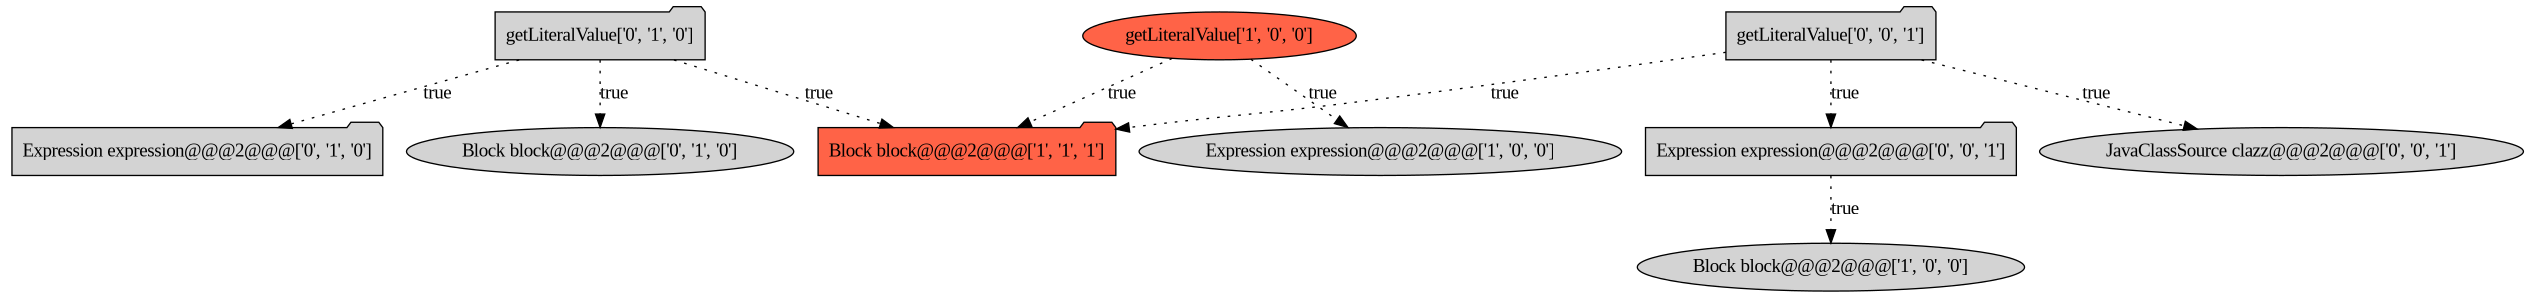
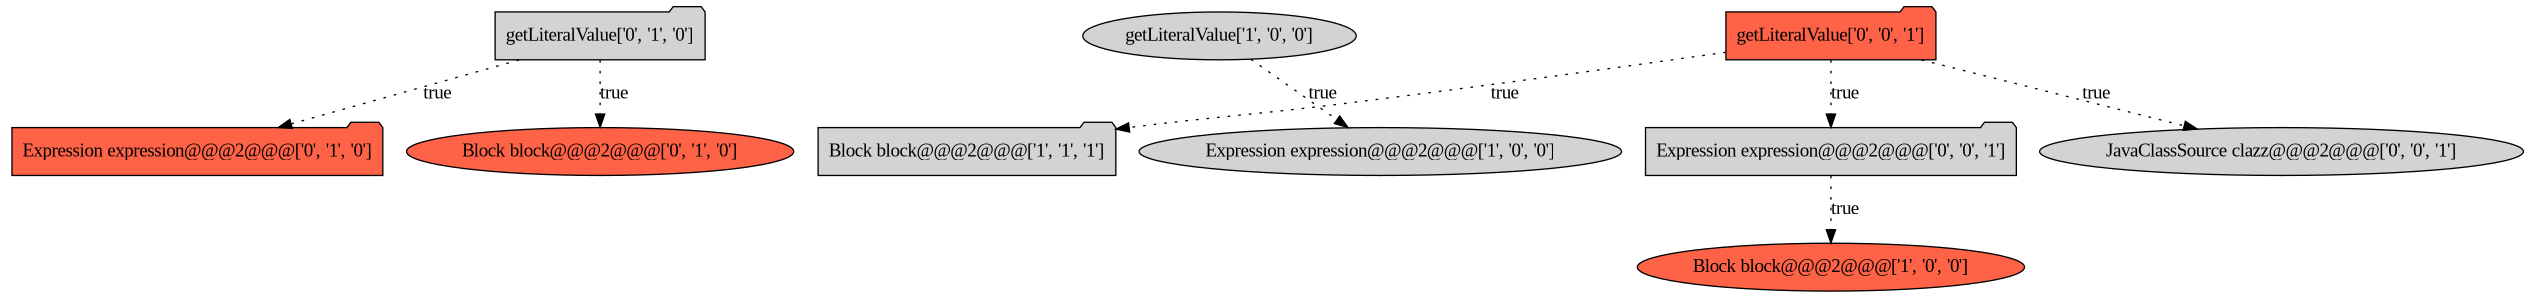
node "getLiteralValue['1', '0', '0']": fillcolor tomato -> lightgray
node "getLiteralValue['0', '0', '1']": fillcolor lightgray -> tomato
edge "getLiteralValue['1', '0', '0']" -> "Block block@@@2@@@['1', '1', '1']": removed, label "true"
edge "getLiteralValue['0', '1', '0']" -> "Block block@@@2@@@['1', '1', '1']": removed, label "true"
node "Expression expression@@@2@@@['0', '1', '0']": fillcolor lightgray -> tomato
node "Block block@@@2@@@['0', '1', '0']": fillcolor lightgray -> tomato
node "Block block@@@2@@@['1', '1', '1']": fillcolor tomato -> lightgray
node "Block block@@@2@@@['1', '0', '0']": fillcolor lightgray -> tomato
